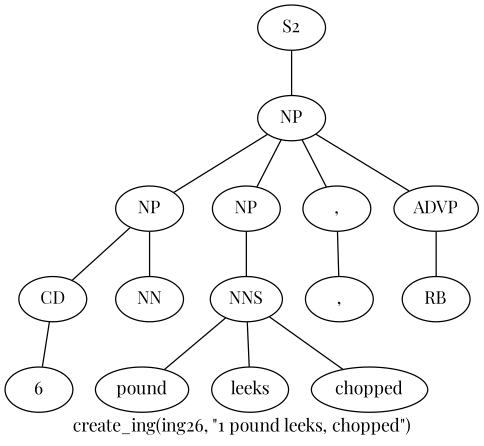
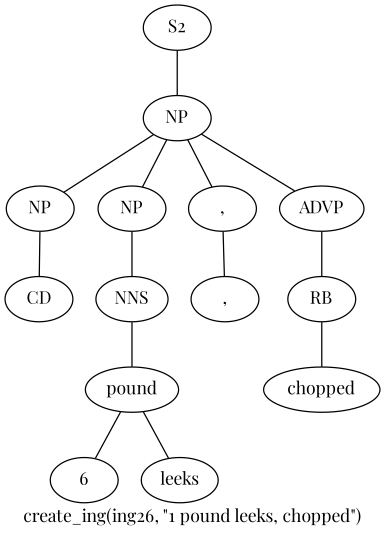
node "NN": removed
edge "NNS" -- "chopped": now "RB" -- "chopped"
edge "CD" -- "6": now "pound" -- "6"
edge "NNS" -- "leeks": now "pound" -- "leeks"
